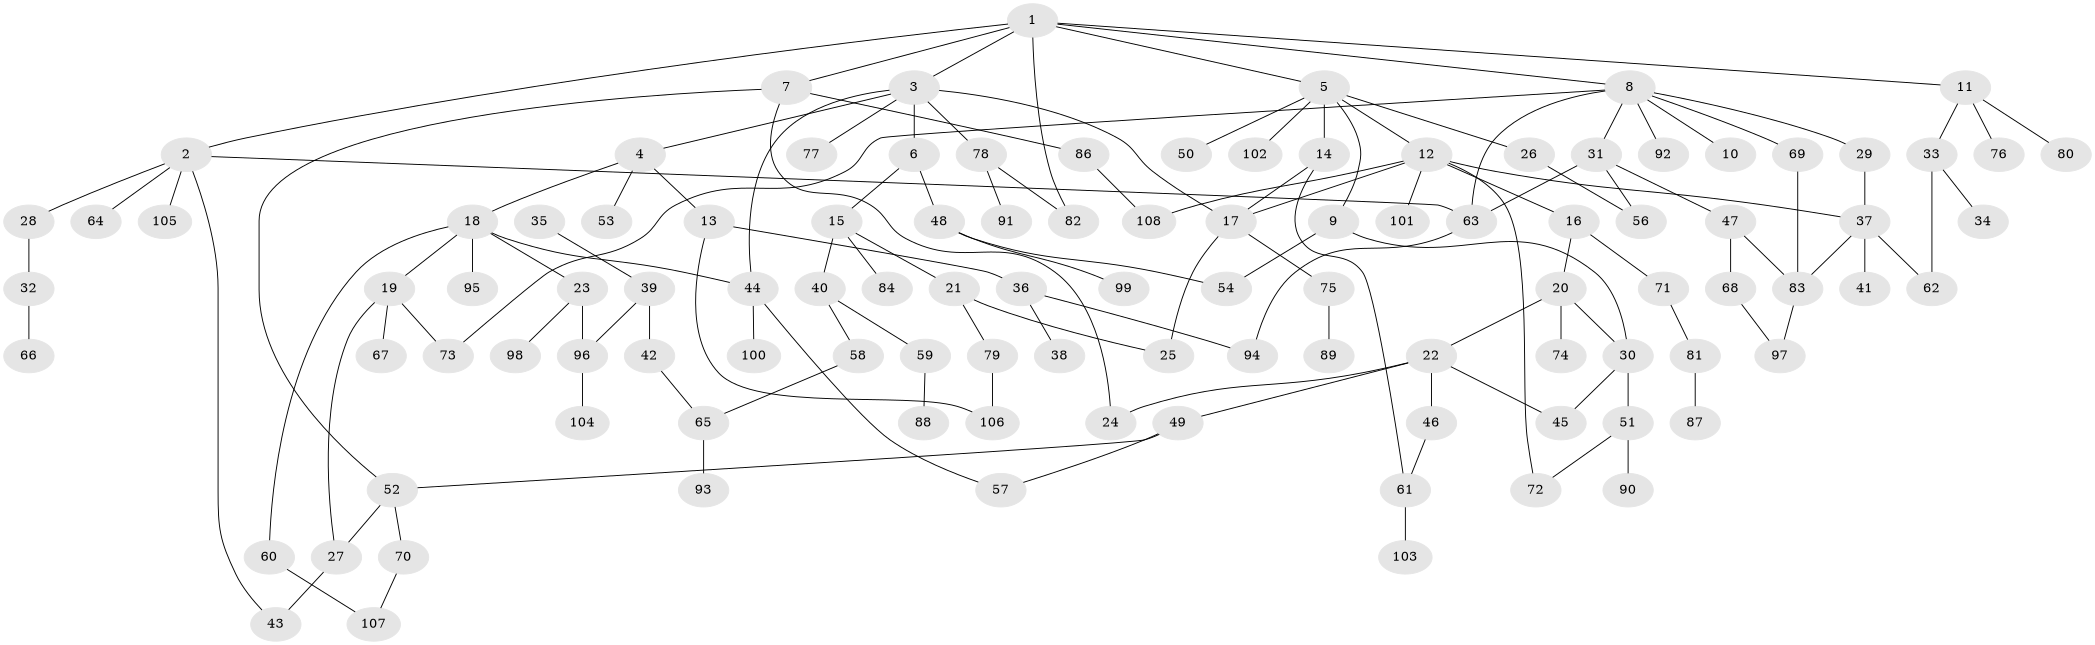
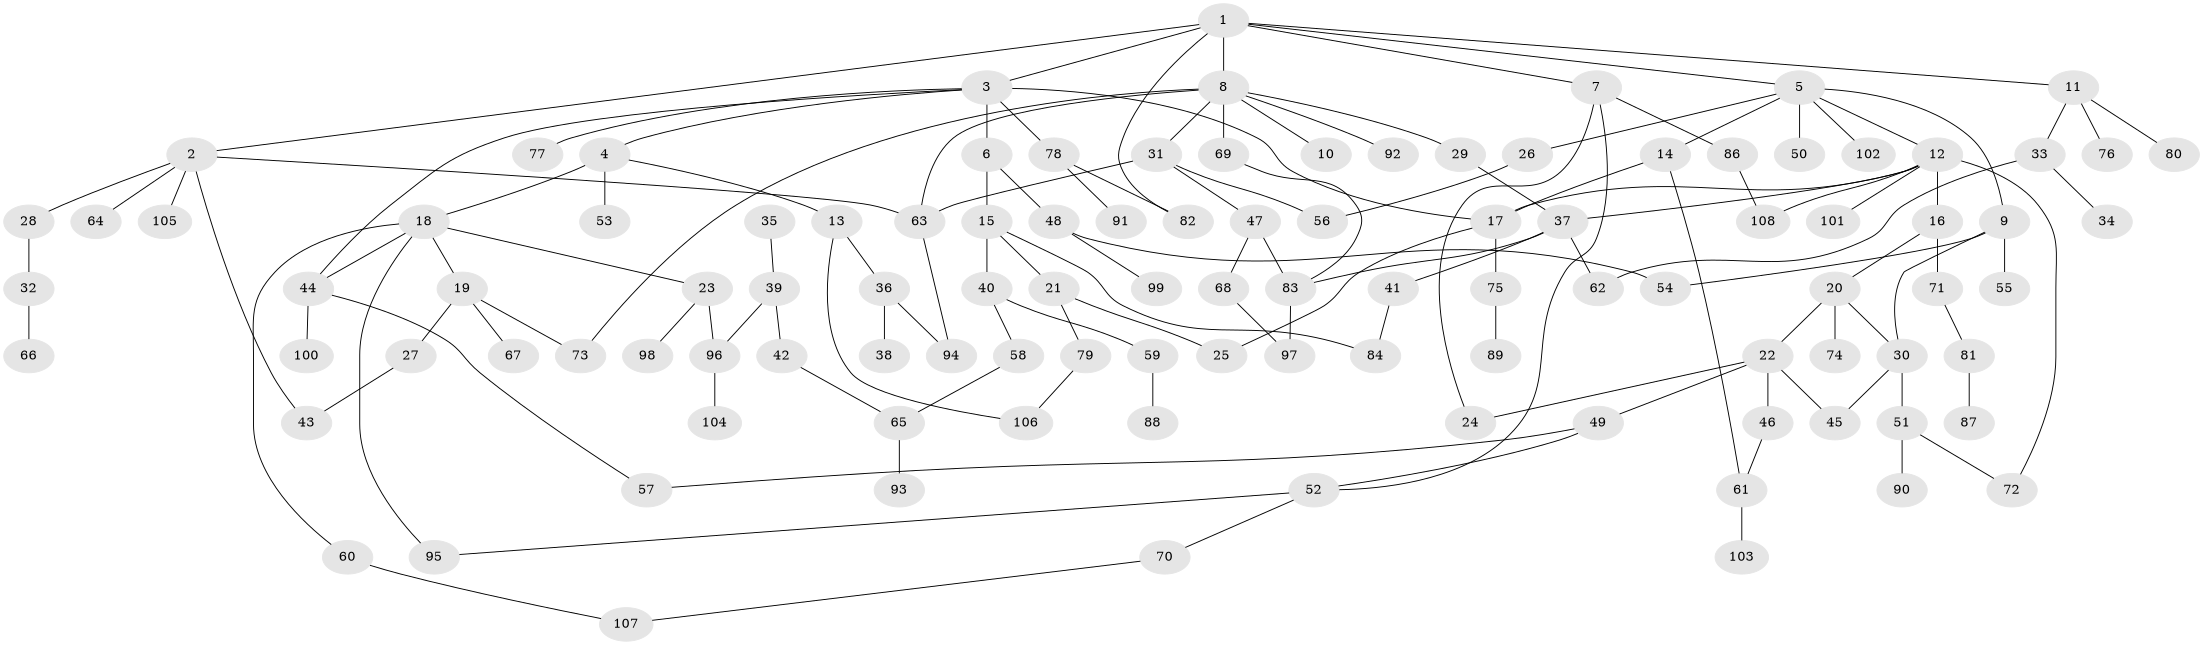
node "55": added
edge "41" -- "84": added
edge "52" -- "27": now "52" -- "95"
